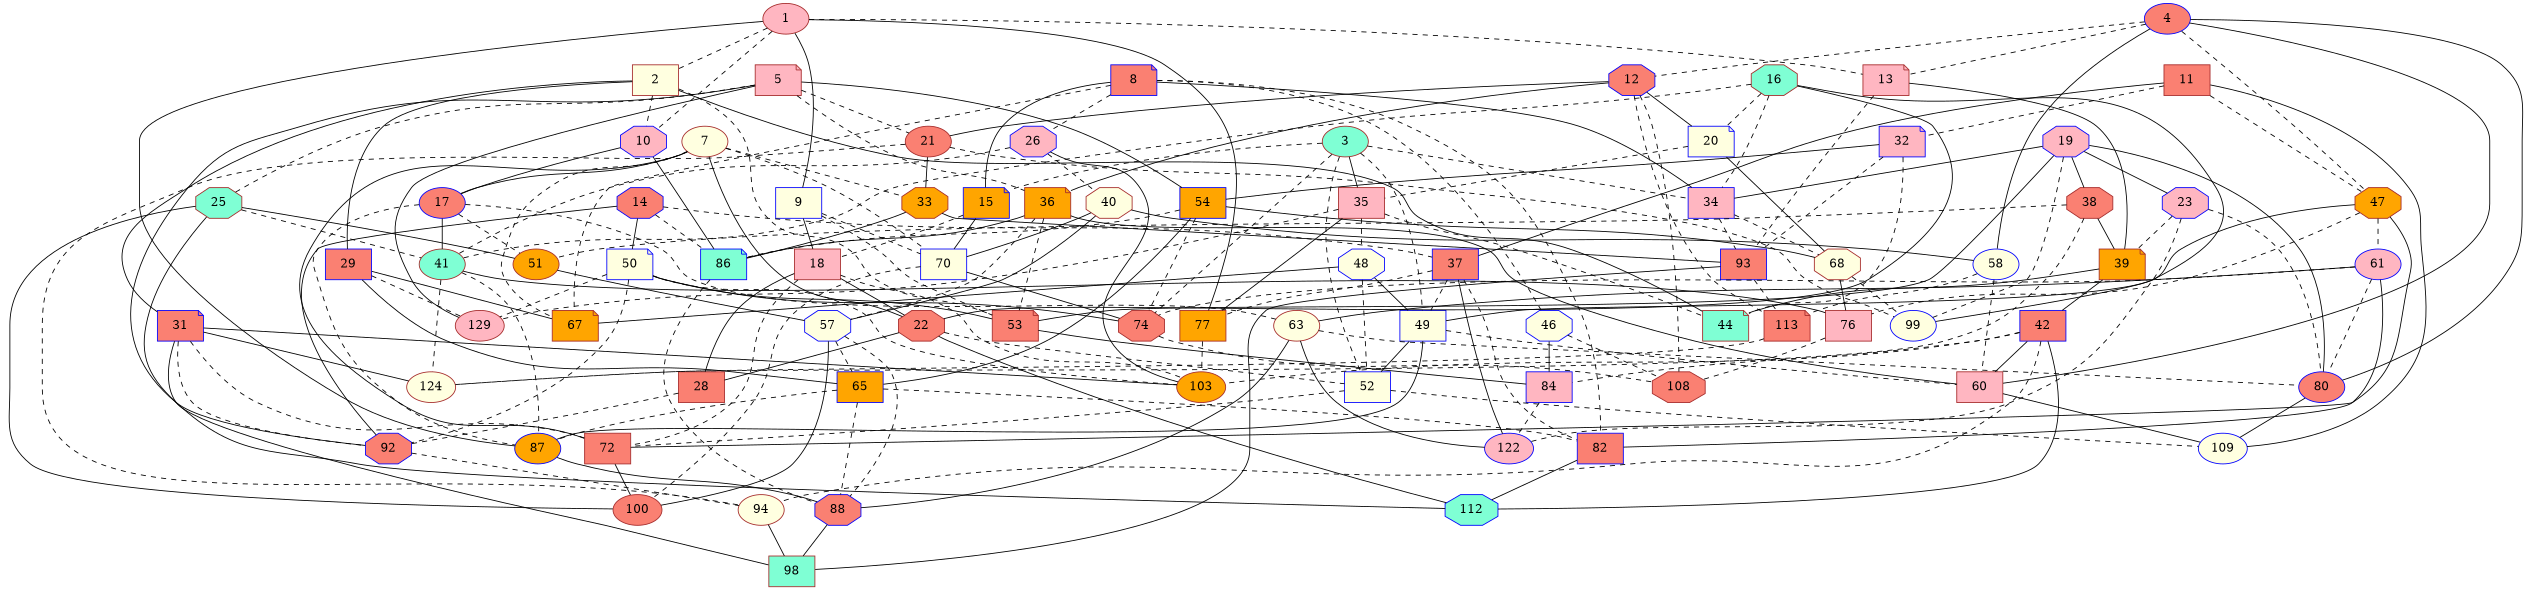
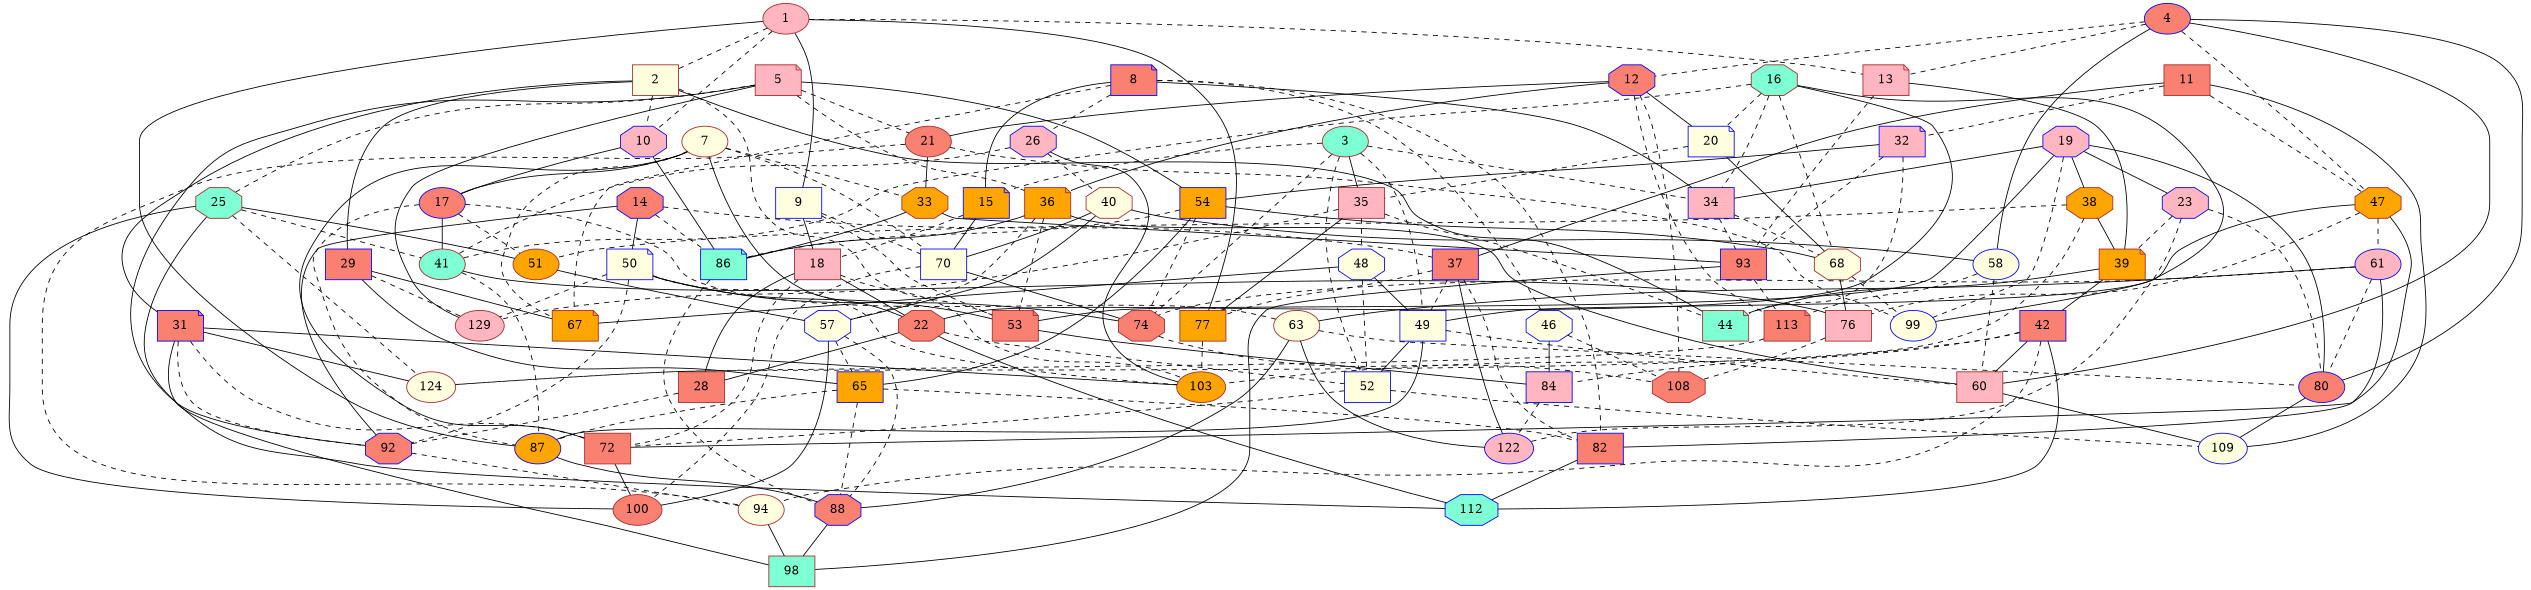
edge "16" -- "68": added
node "38": fillcolor salmon -> orange
edge "41" -- "124": now "25" -- "124"
